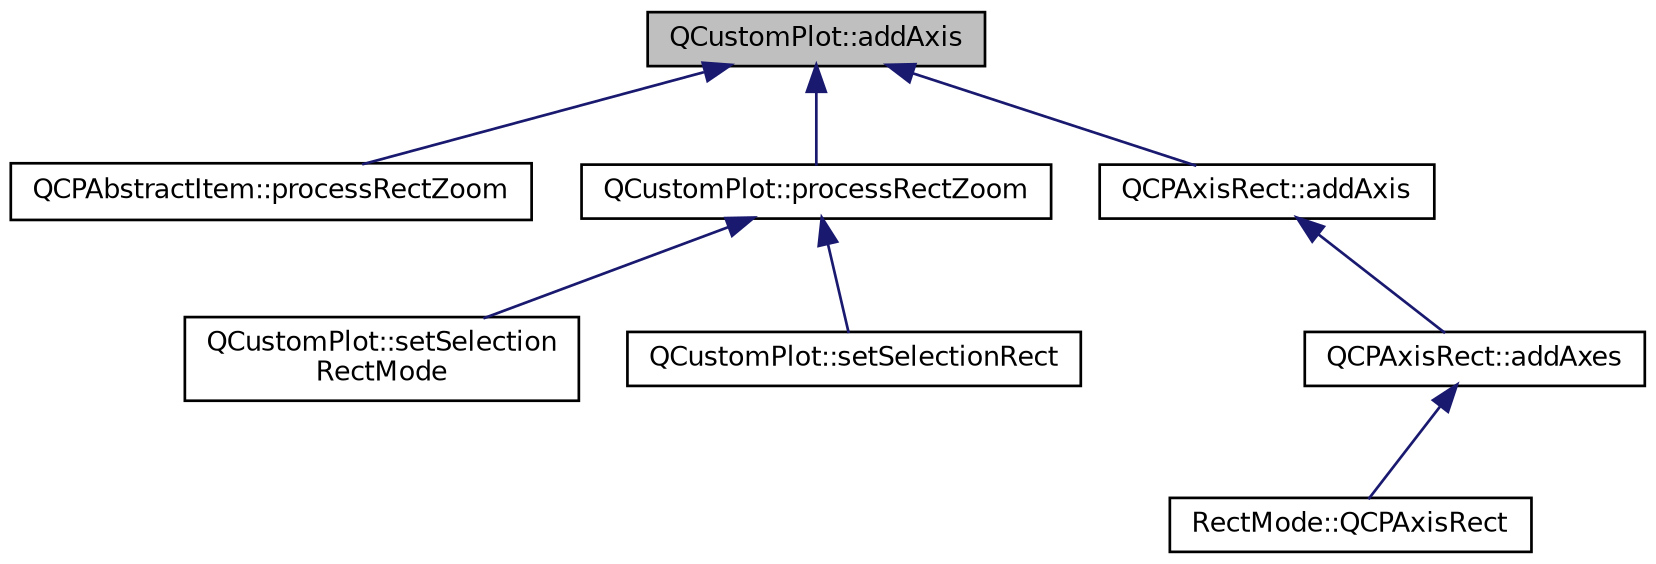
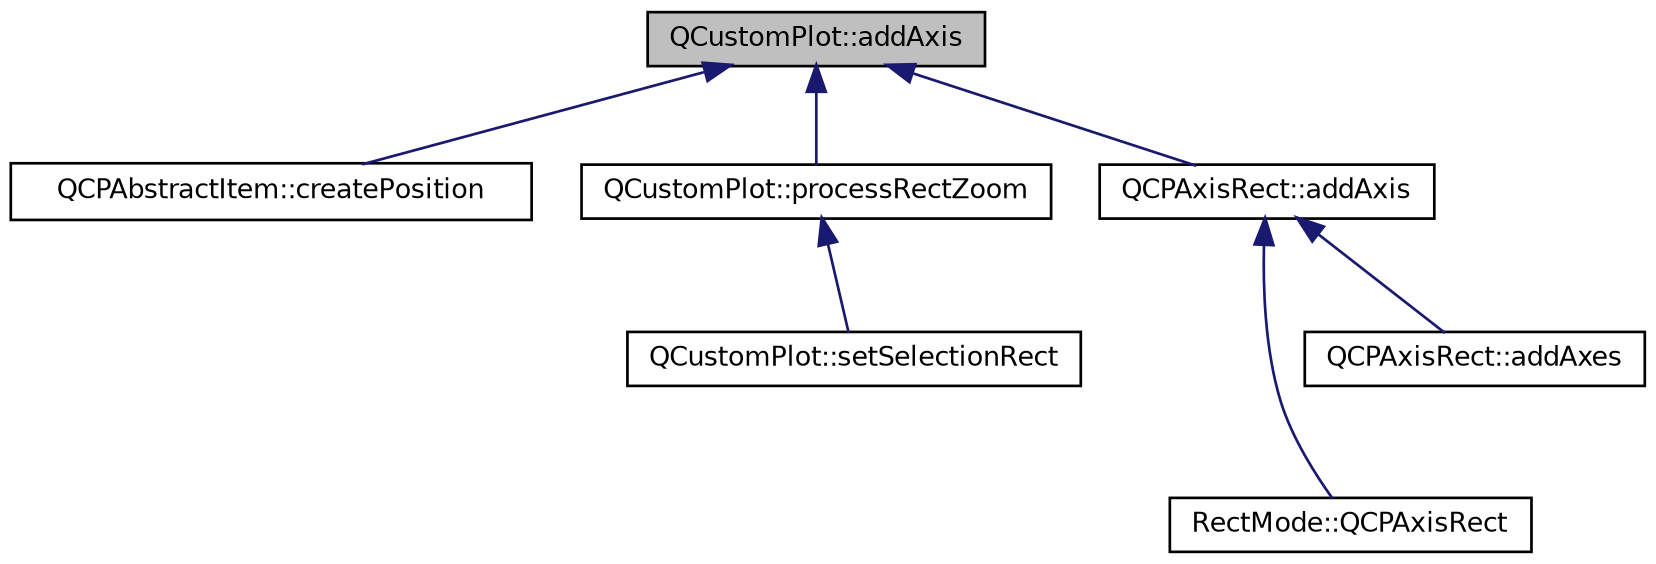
node "QCPAbstractItem::processRectZoom": label "QCPAbstractItem::processRectZoom" -> "QCPAbstractItem::createPosition"
node "QCustomPlot::setSelection RectMode": removed
edge "RectMode::QCPAxisRect" -> "QCPAxisRect::addAxes": now "RectMode::QCPAxisRect" -> "QCPAxisRect::addAxis"
